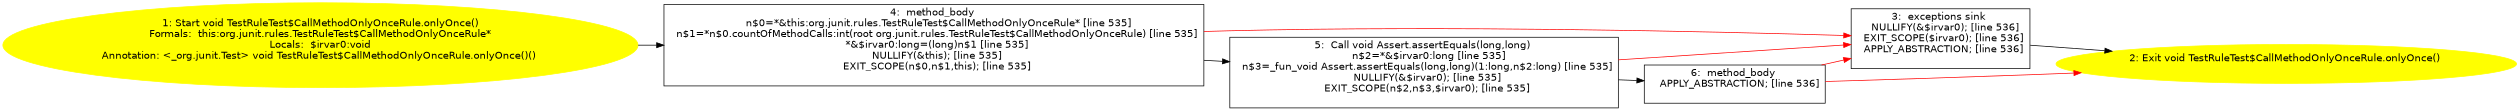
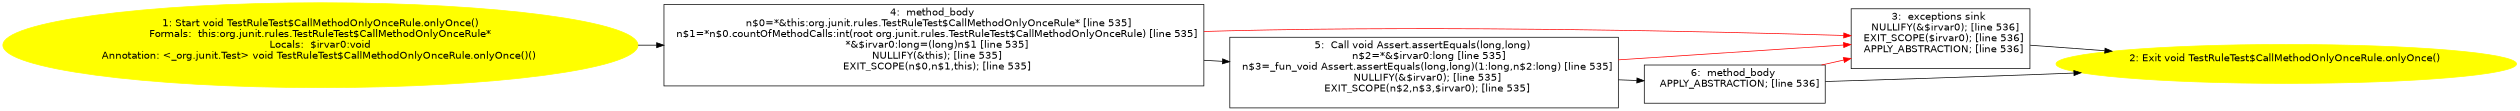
edge "6:  method_body APPLY_ABSTRACTION; [line 536]" -> "2: Exit void TestRuleTest$CallMethodOnlyOnceRule.onlyOnce()": color red -> black
